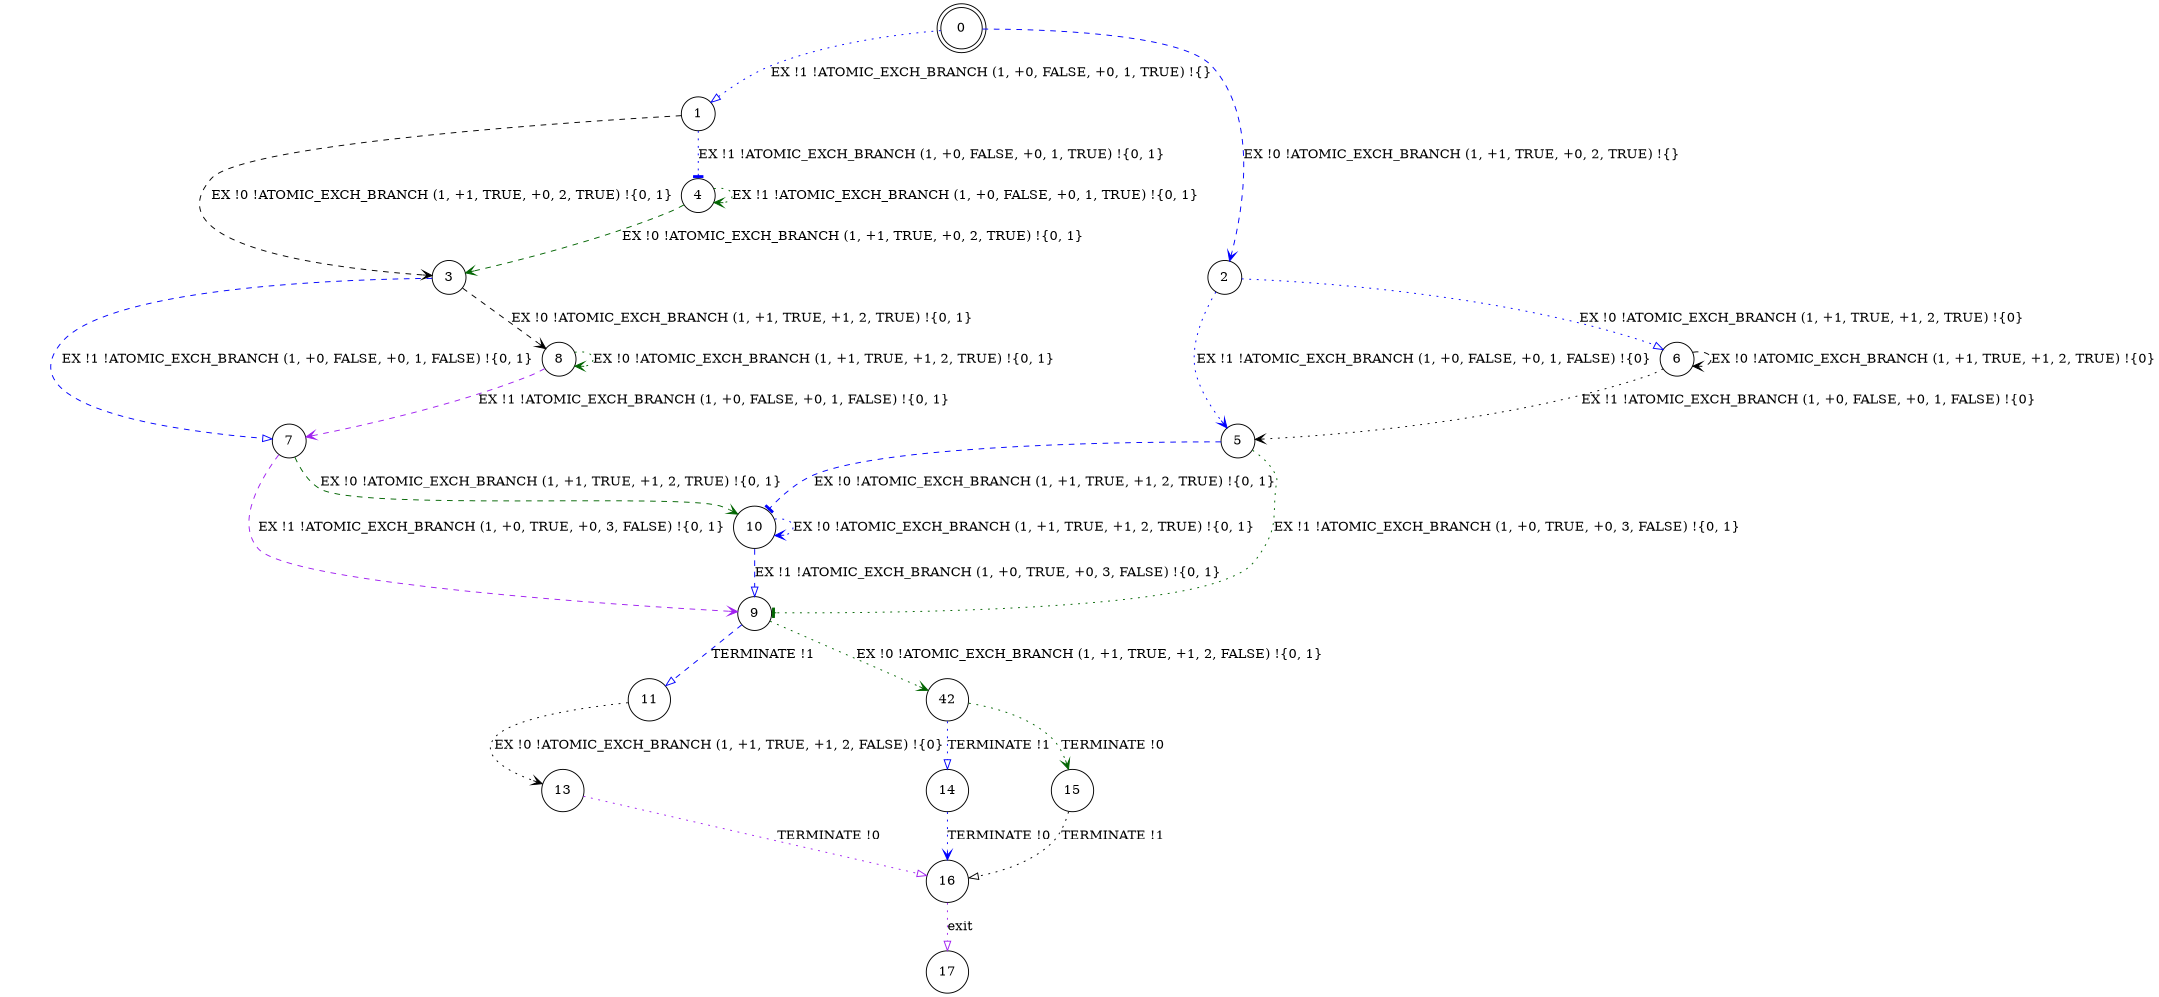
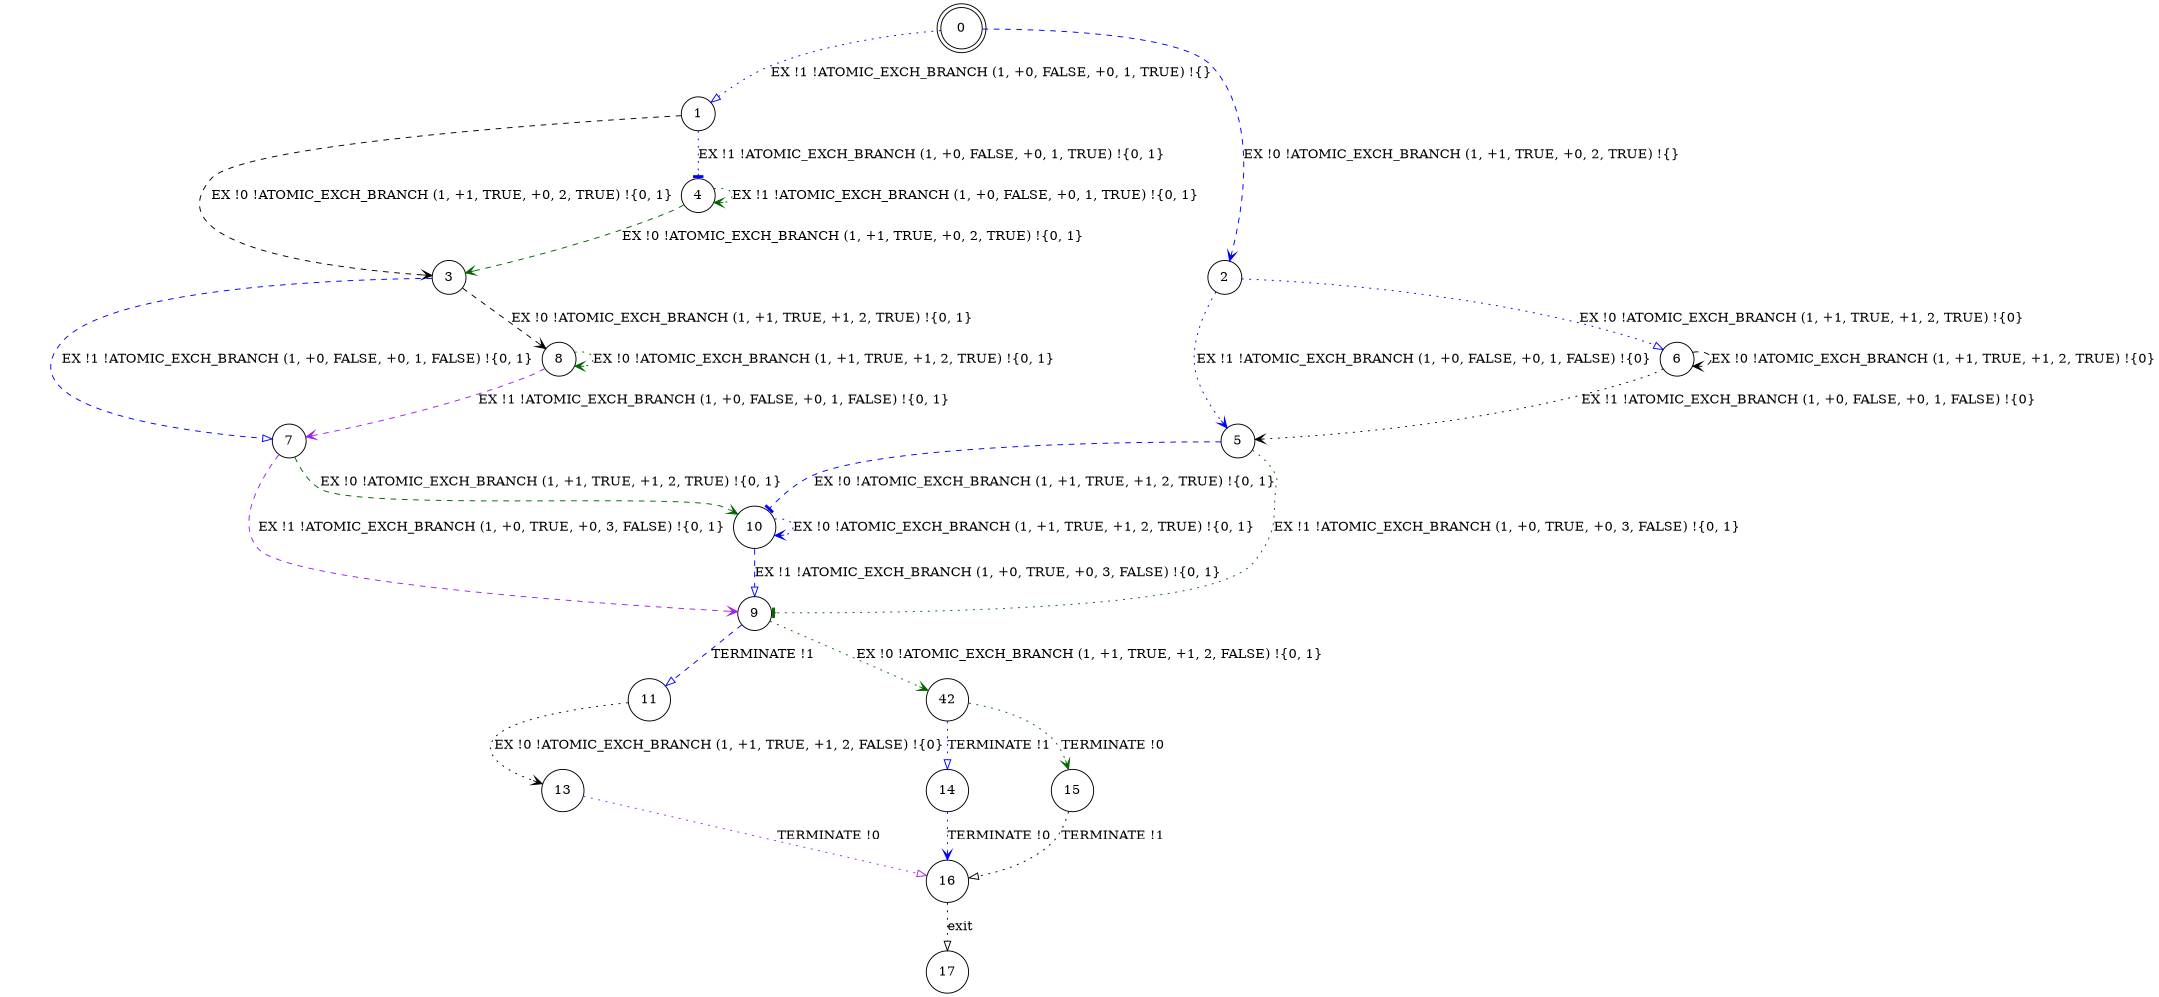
edge "16" -> "17": color purple -> black
